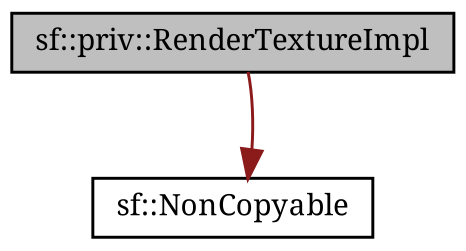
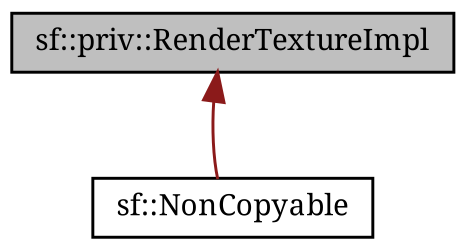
edge "sf::priv::RenderTextureImpl" -> "sf::NonCopyable": reversed
